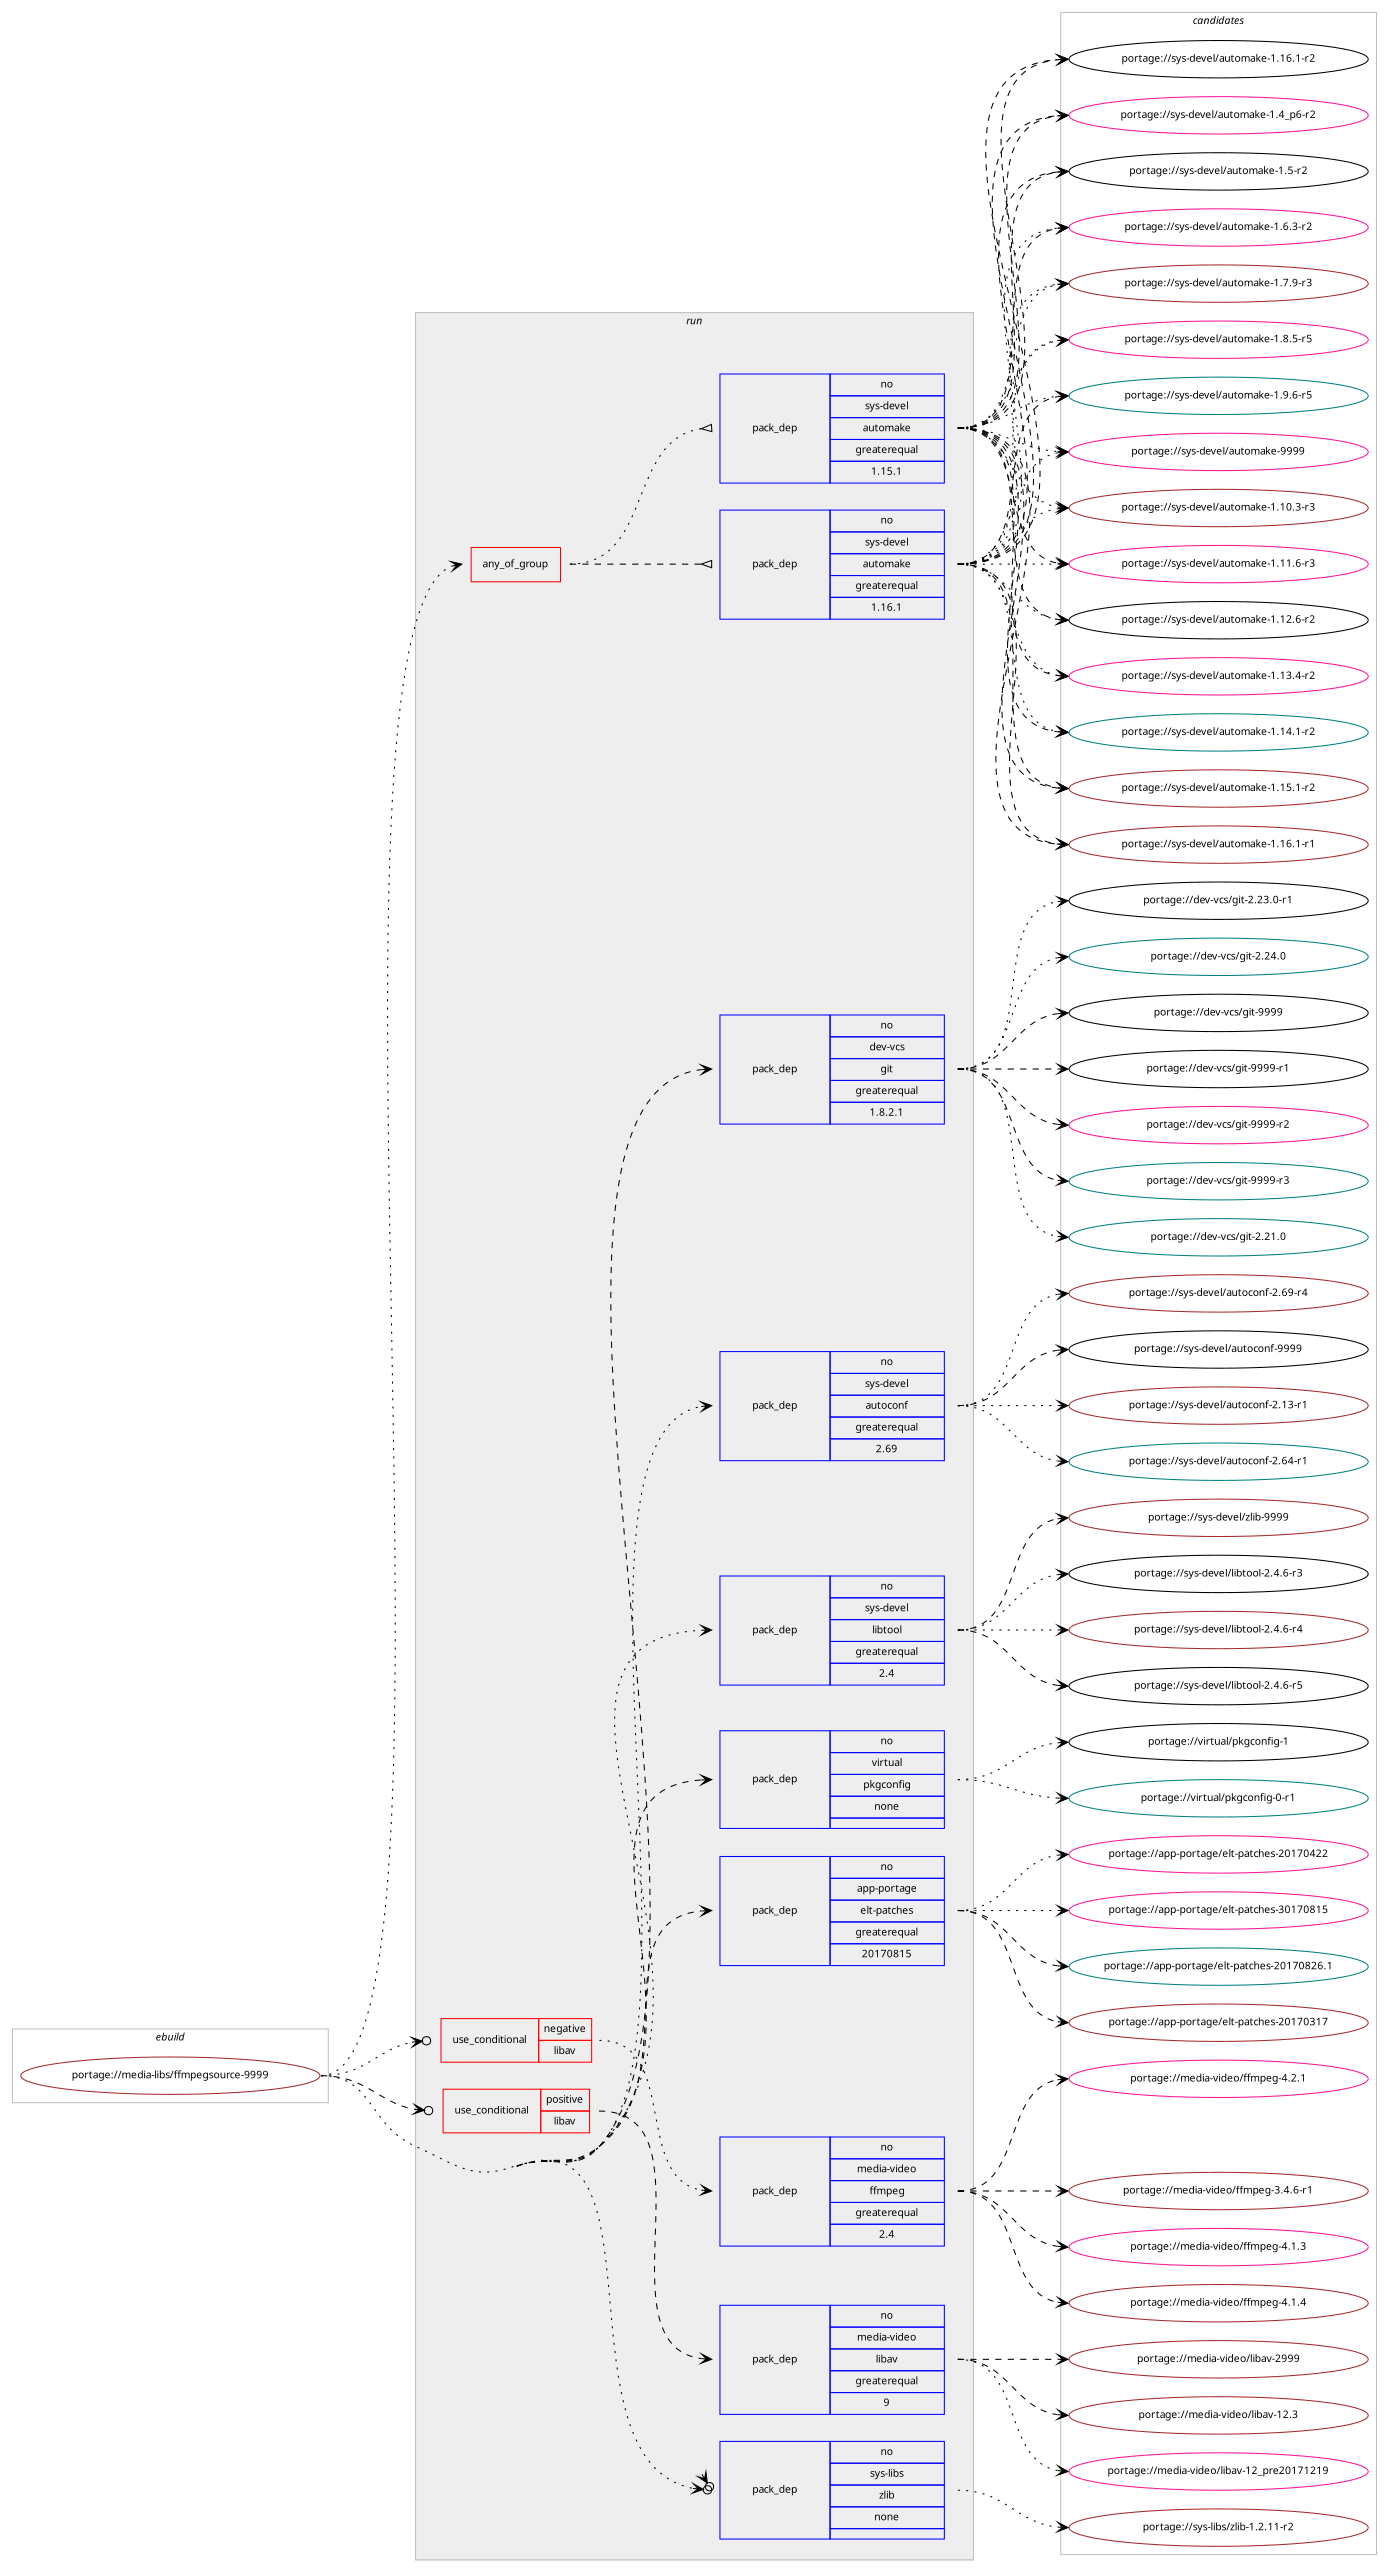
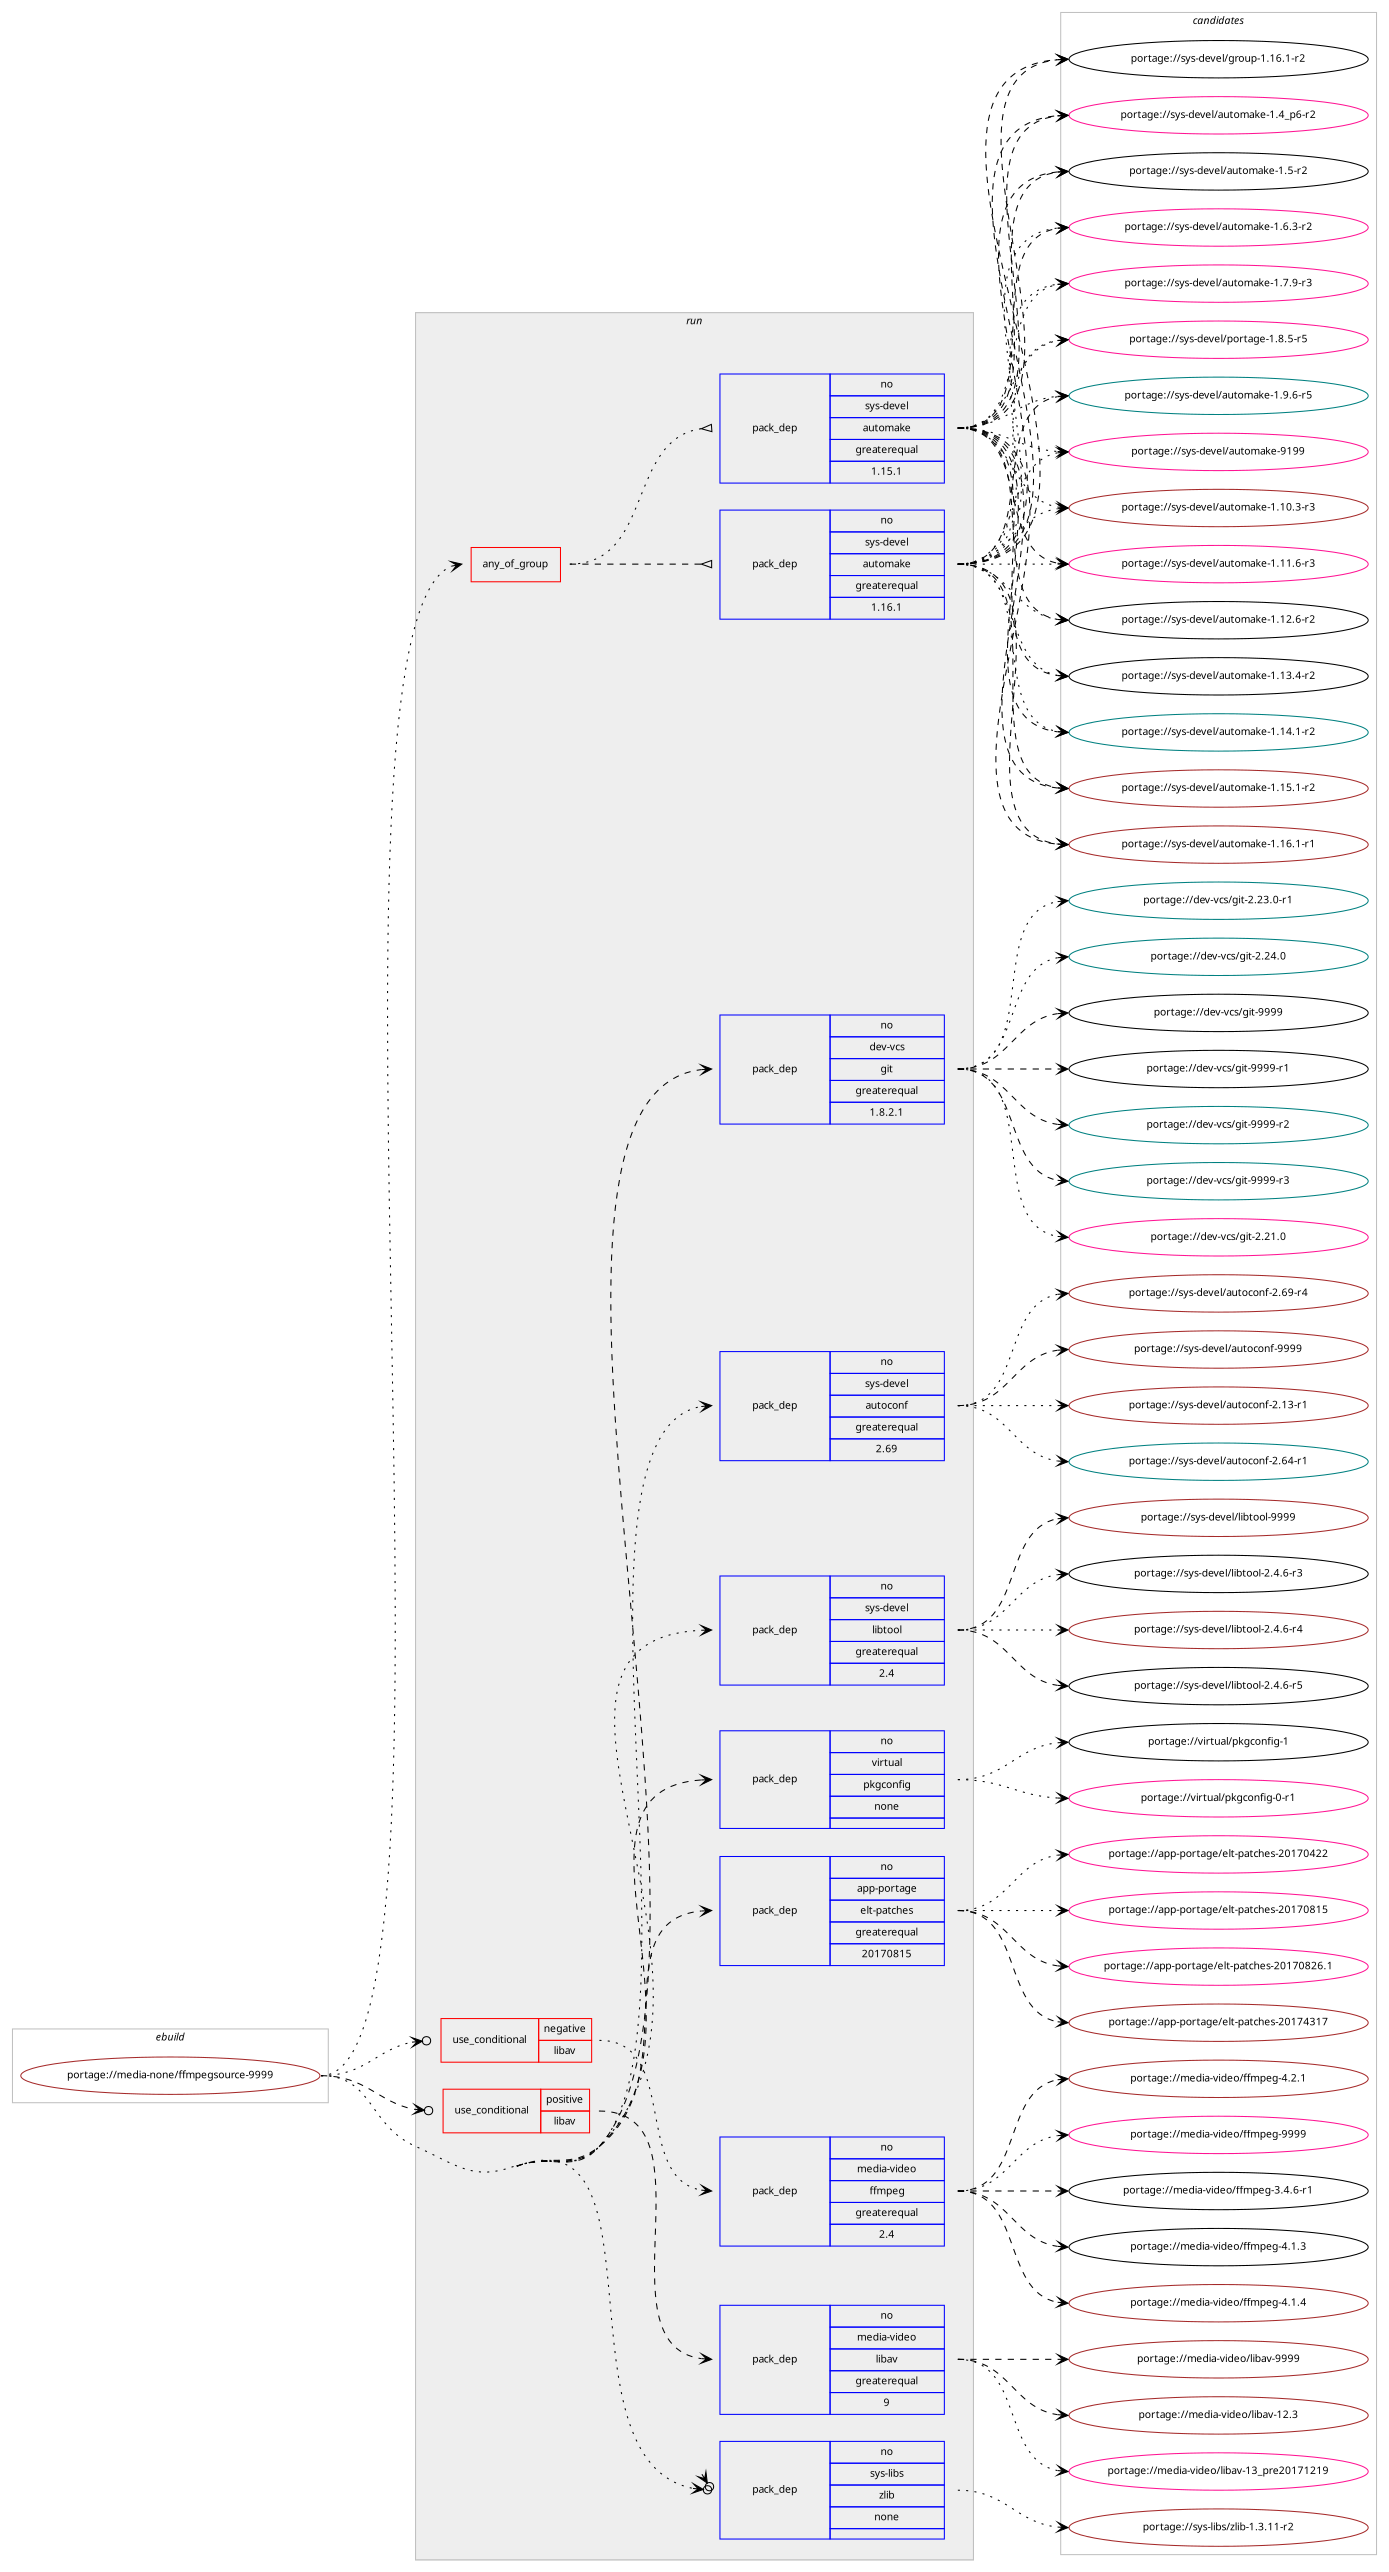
node "portage://sys-devel/automake-1.16.1-r2": label "portage://sys-devel/automake-1.16.1-r2" -> "portage://sys-devel/group-1.16.1-r2"
node "portage://sys-devel/automake-1.7.9-r3": color brown -> deeppink
node "portage://sys-devel/automake-1.8.5-r5": label "portage://sys-devel/automake-1.8.5-r5" -> "portage://sys-devel/portage-1.8.5-r5"
node "portage://sys-devel/automake-9999": label "portage://sys-devel/automake-9999" -> "portage://sys-devel/automake-9199"
node "portage://sys-devel/automake-1.13.4-r2": color deeppink -> black
node "portage://dev-vcs/git-2.23.0-r1": color black -> teal
node "portage://dev-vcs/git-9999-r2": color deeppink -> teal
node "portage://dev-vcs/git-2.21.0": color teal -> deeppink
node "portage://sys-devel/autoconf-9999": color black -> brown
node "portage://sys-devel/zlib-9999": label "portage://sys-devel/zlib-9999" -> "portage://sys-devel/libtool-9999"
node "portage://virtual/pkgconfig-0-r1": color teal -> deeppink
node "portage://app-portage/elt-patches-30170815": label "portage://app-portage/elt-patches-30170815" -> "portage://app-portage/elt-patches-20170815"
node "portage://app-portage/elt-patches-20170826.1": color teal -> deeppink
node "portage://app-portage/elt-patches-20170317": label "portage://app-portage/elt-patches-20170317" -> "portage://app-portage/elt-patches-20174317"
node "portage://media-libs/ffmpegsource-9999": label "portage://media-libs/ffmpegsource-9999" -> "portage://media-none/ffmpegsource-9999"
node "portage://media-video/ffmpeg-4.2.1": color deeppink -> brown
node "portage://media-video/ffmpeg-9999": added
node "portage://media-video/ffmpeg-3.4.6-r1": color brown -> black
node "portage://media-video/ffmpeg-4.1.3": color deeppink -> black
node "portage://media-video/libav-2999": label "portage://media-video/libav-2999" -> "portage://media-video/libav-9999"
node "portage://media-video/libav-12_pre20171219": label "portage://media-video/libav-12_pre20171219" -> "portage://media-video/libav-13_pre20171219"
node "portage://sys-libs/zlib-1.2.11-r2": label "portage://sys-libs/zlib-1.2.11-r2" -> "portage://sys-libs/zlib-1.3.11-r2"
